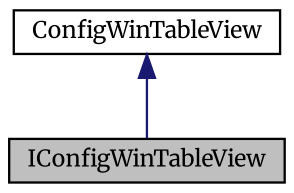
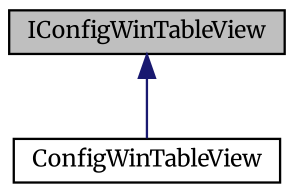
edge "IConfigWinTableView" -> "ConfigWinTableView": reversed
